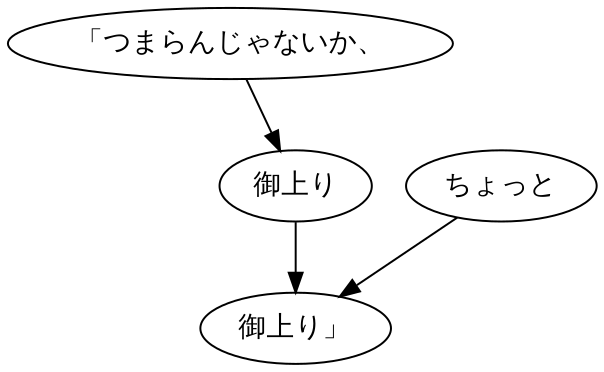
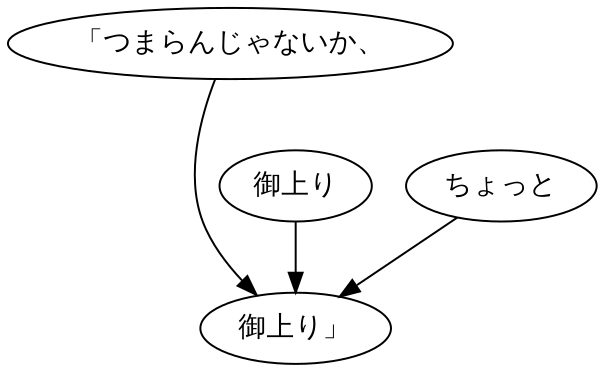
edge "「つまらんじゃないか、" -> "御上り": now "「つまらんじゃないか、" -> "御上り」"
